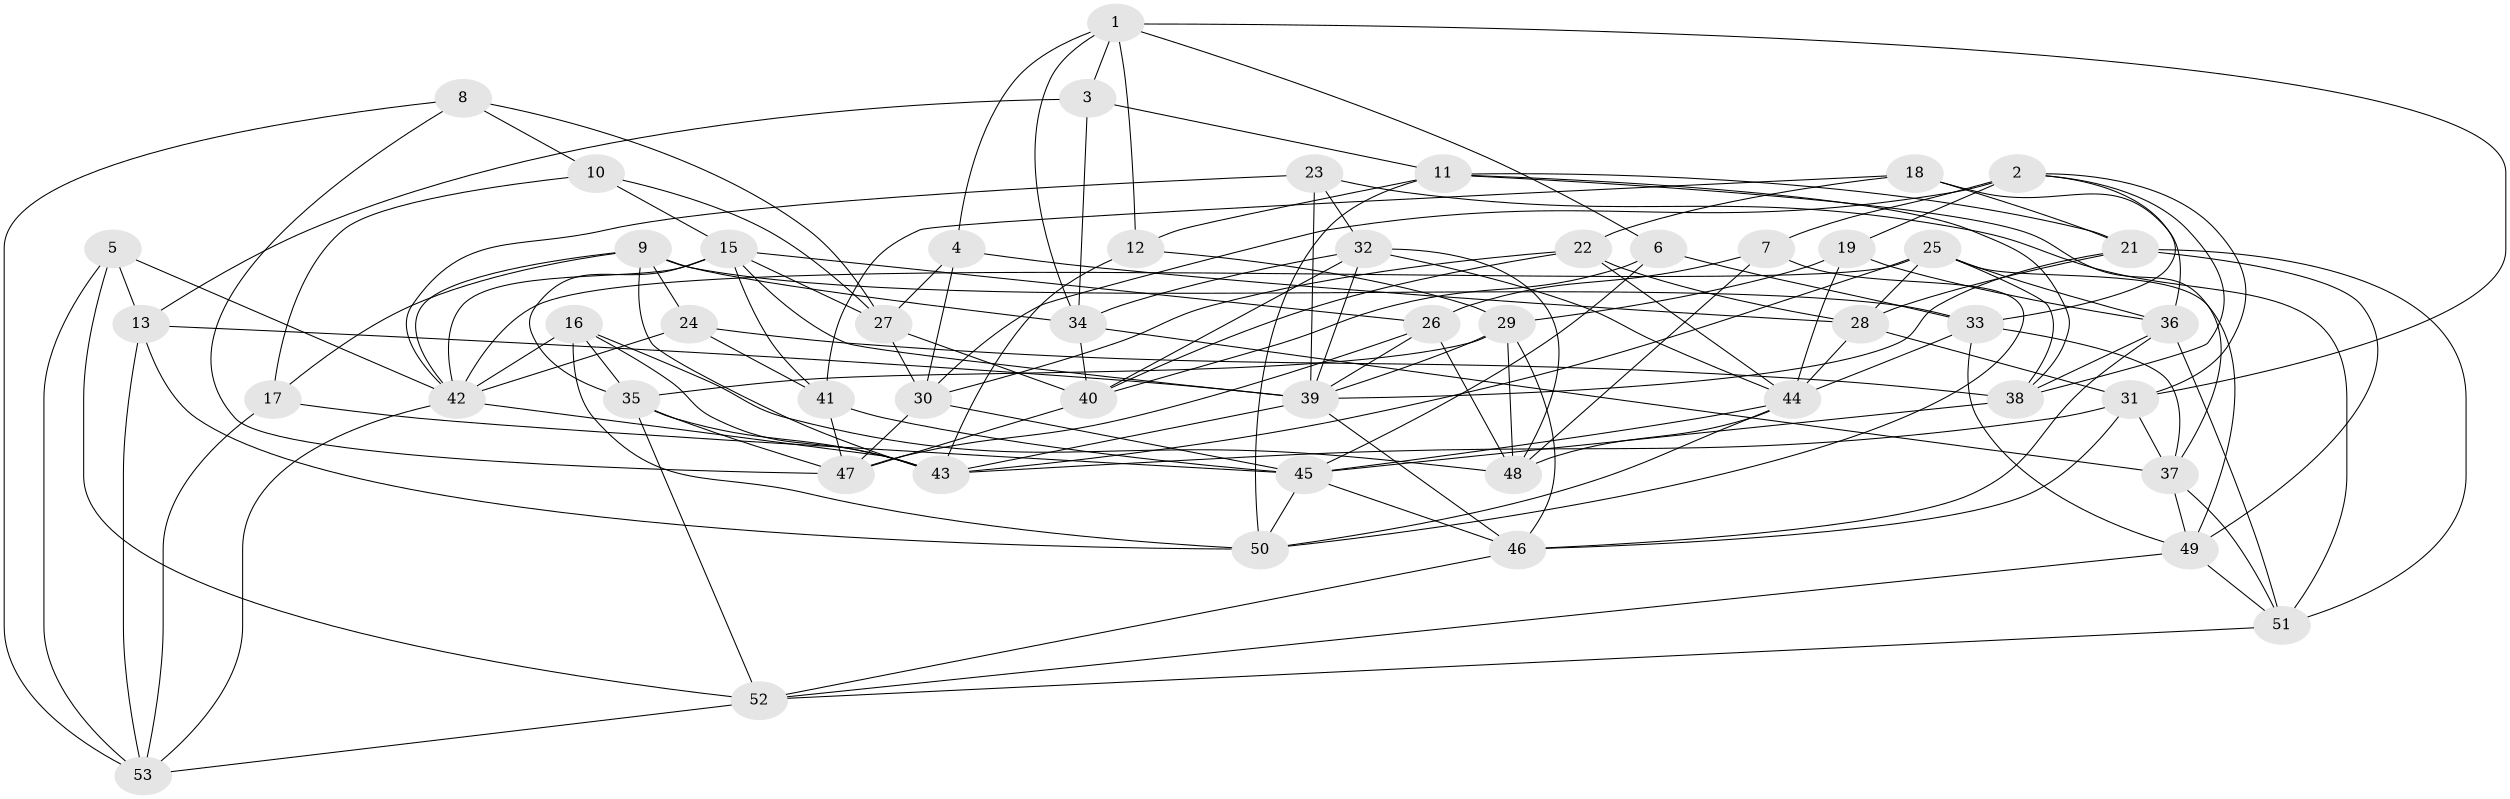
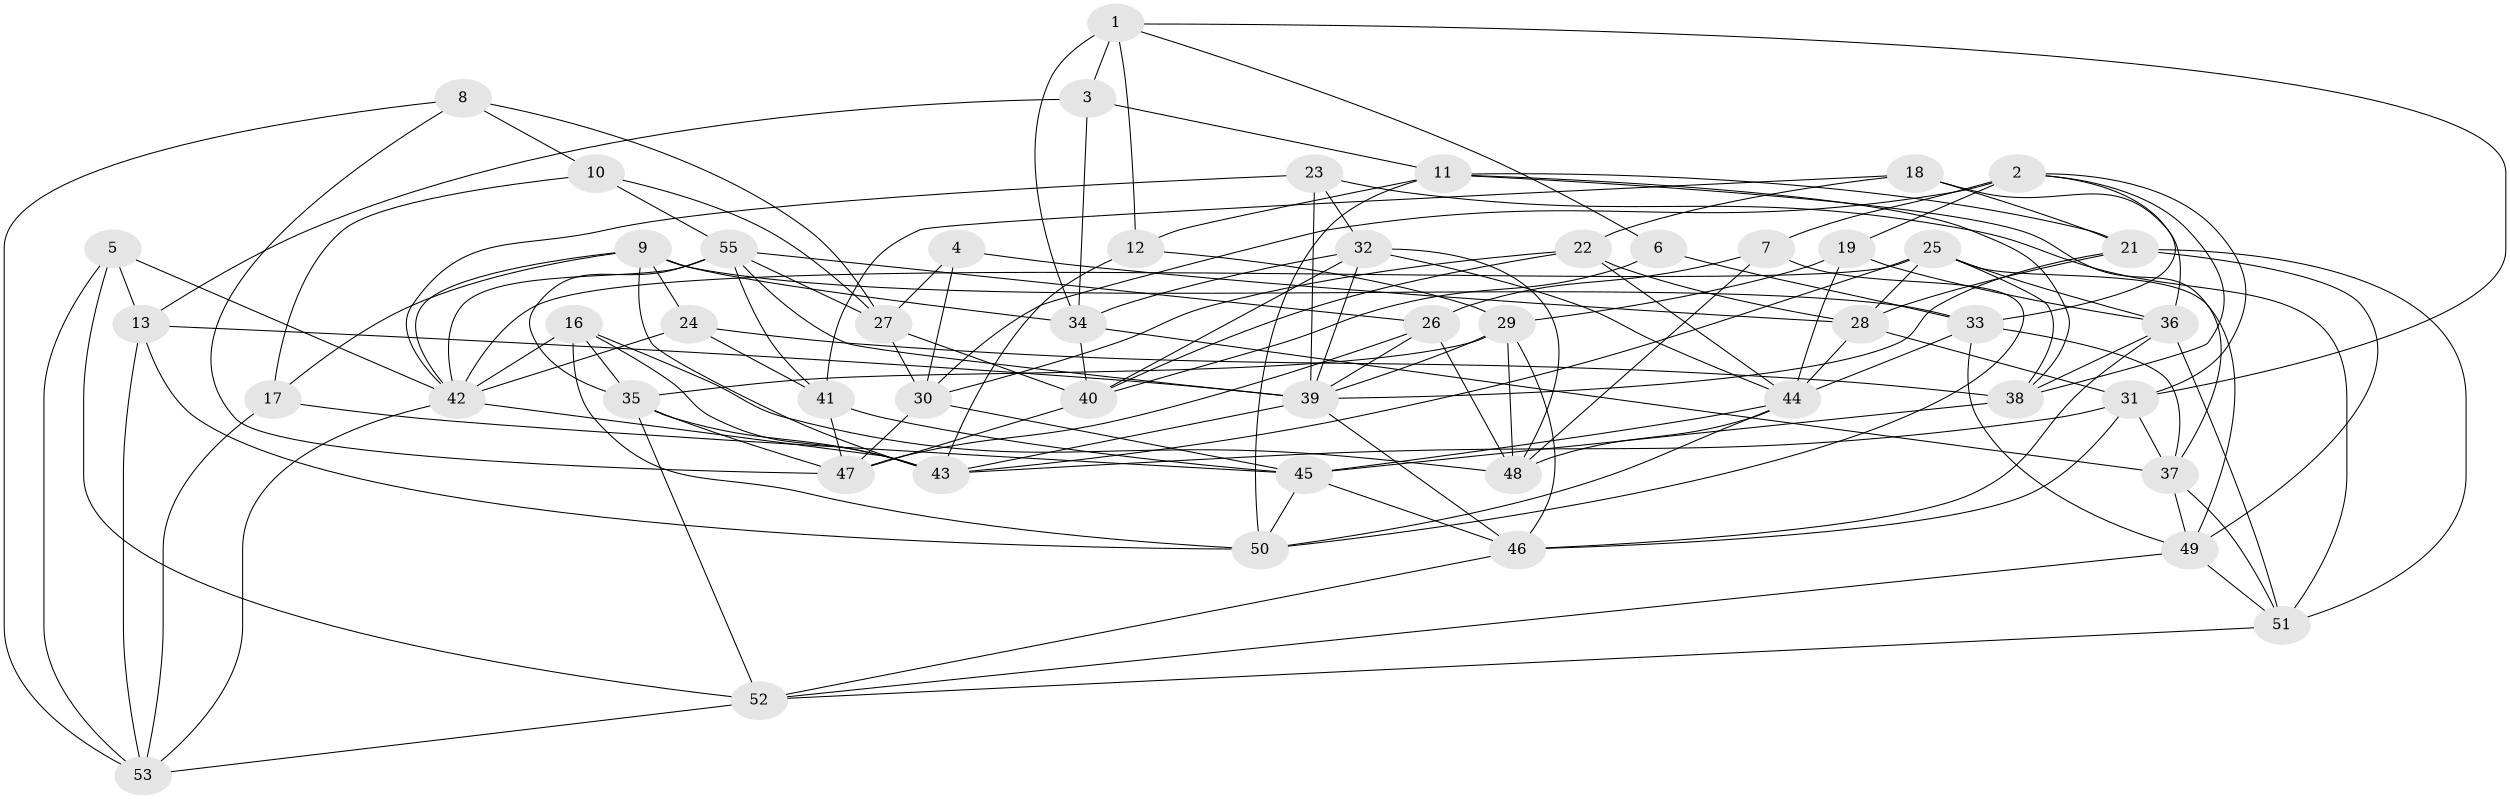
edge "1" -- "4": removed
node "15": label "15" -> "55"
edge "6" -- "45": removed
